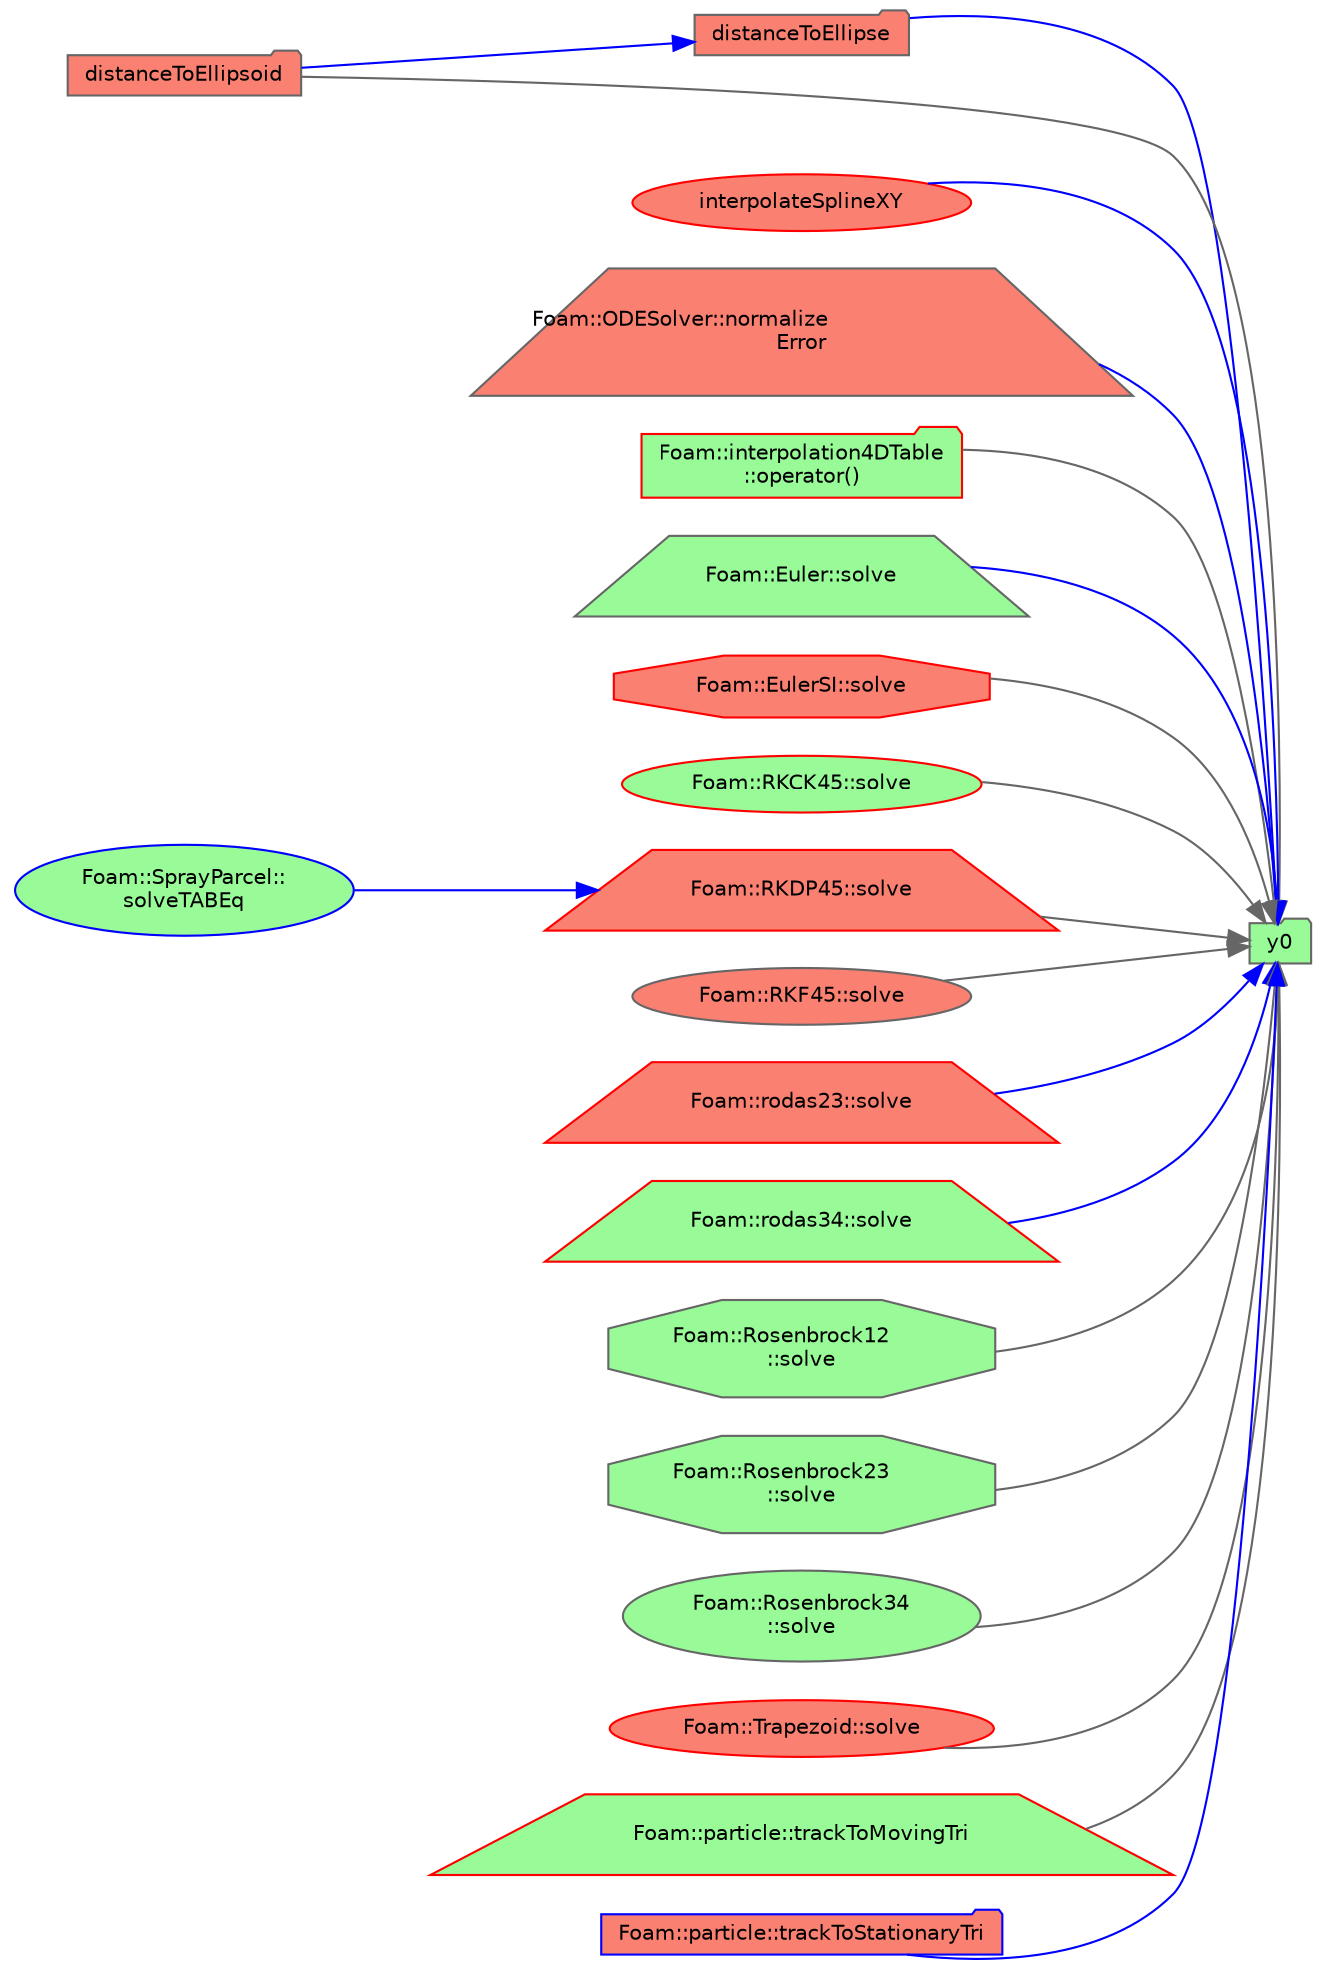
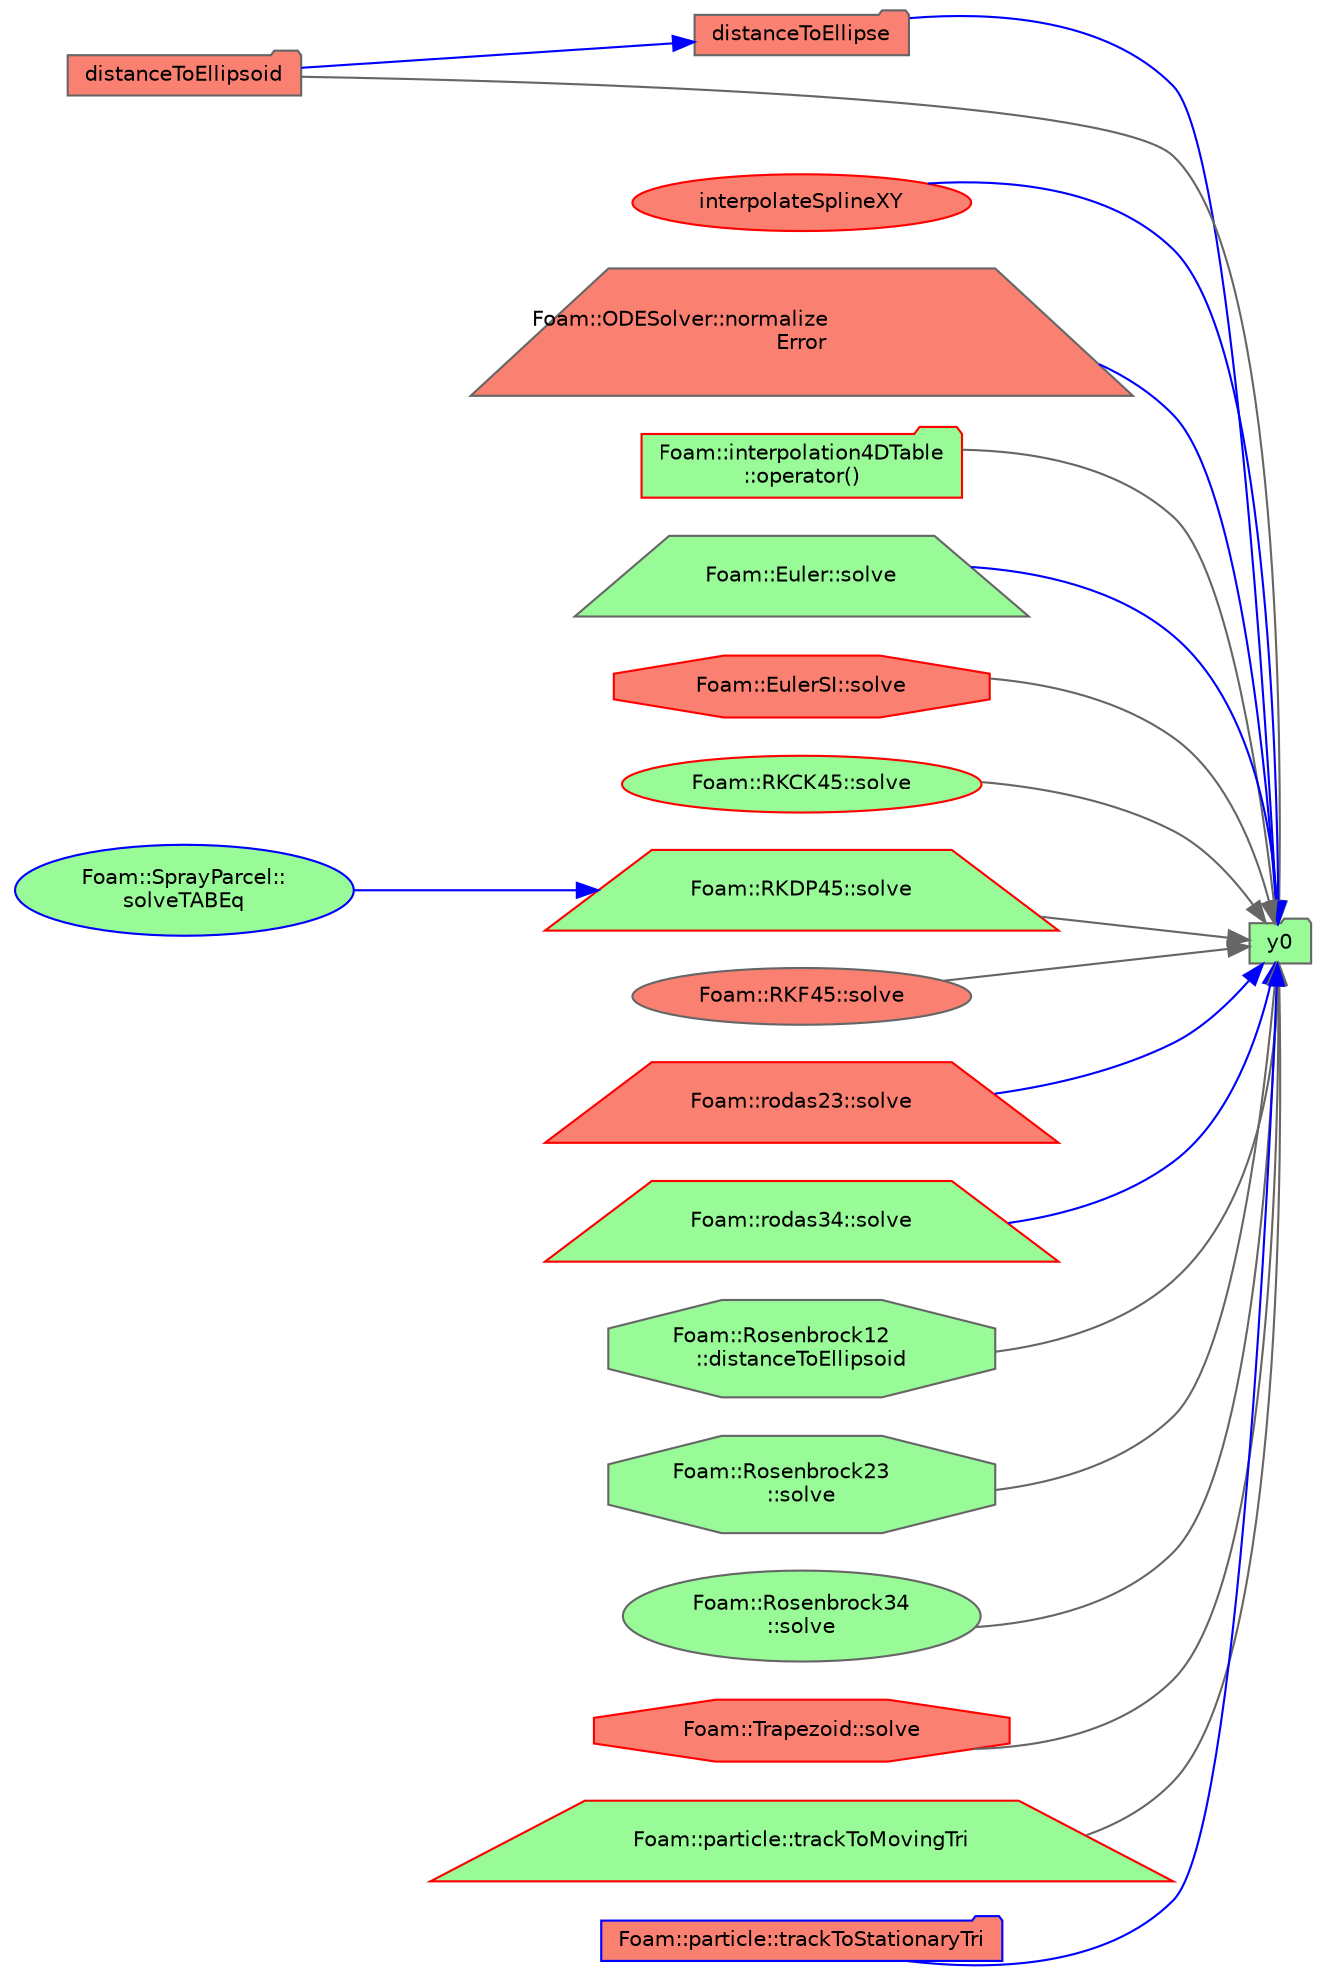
node "Foam::RKDP45::solve": fillcolor salmon -> palegreen
node "Foam::Rosenbrock12 ::solve": label "Foam::Rosenbrock12 ::solve" -> "Foam::Rosenbrock12 ::distanceToEllipsoid"
node "Foam::Trapezoid::solve": shape ellipse -> octagon
